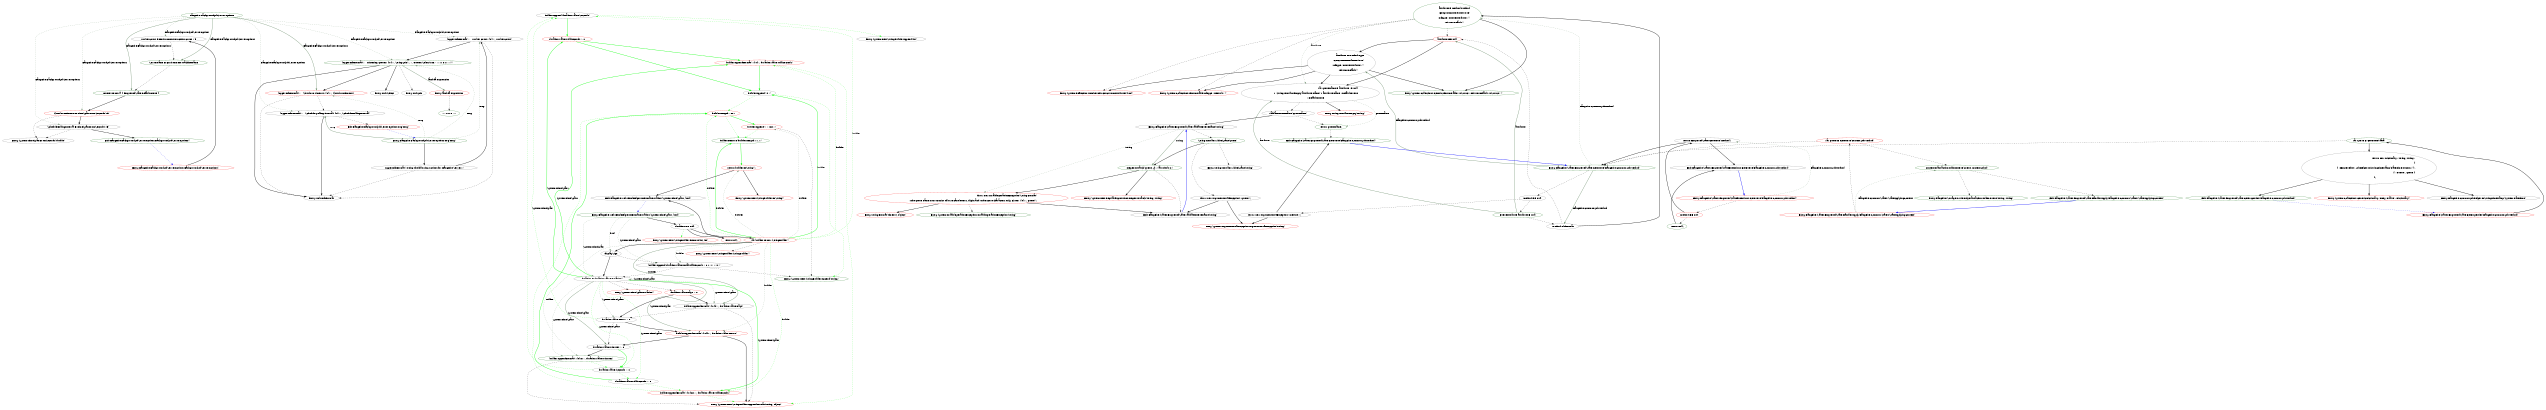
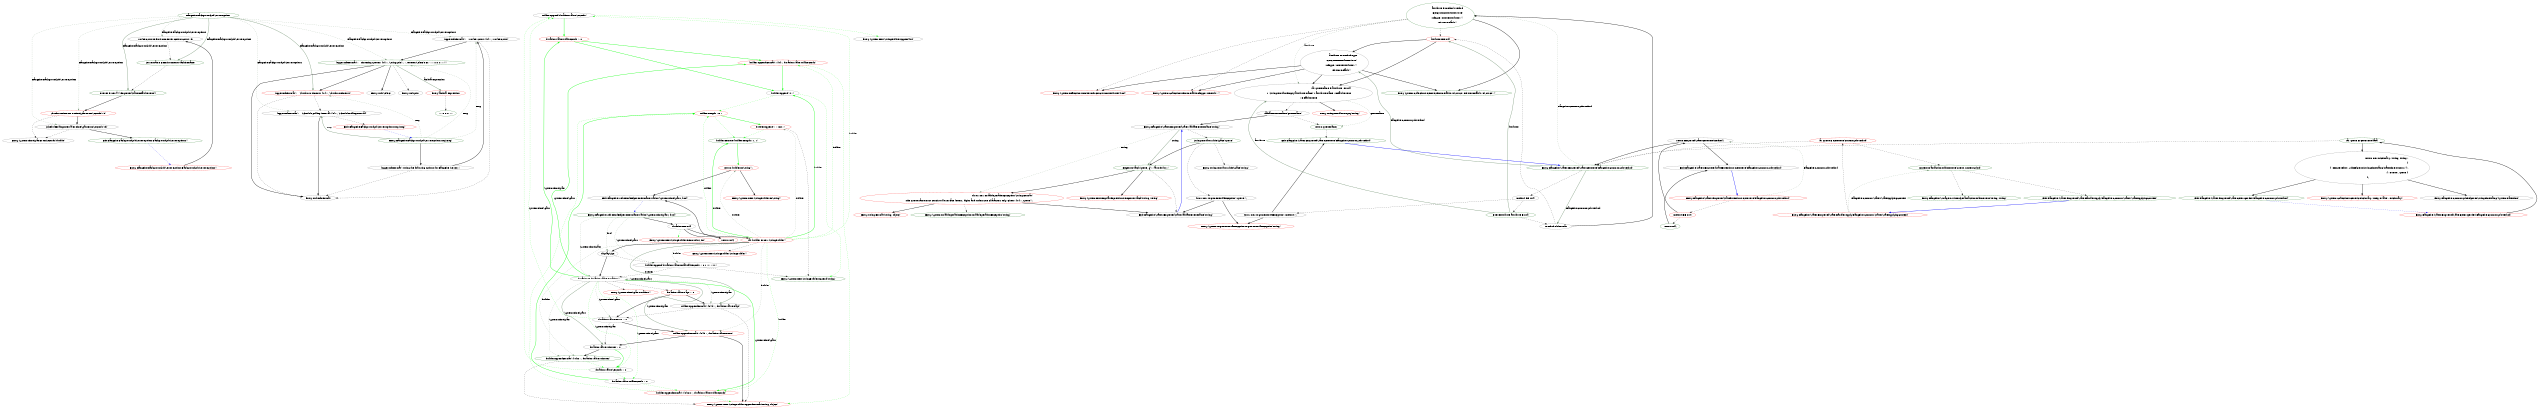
node "Entry string.Format(timeout, object)": label "Entry string.Format(timeout, object)" -> "Entry string.Format(string, object)"
